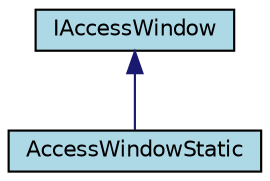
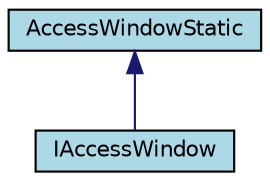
edge "AccessWindowStatic" -> "IAccessWindow": reversed
